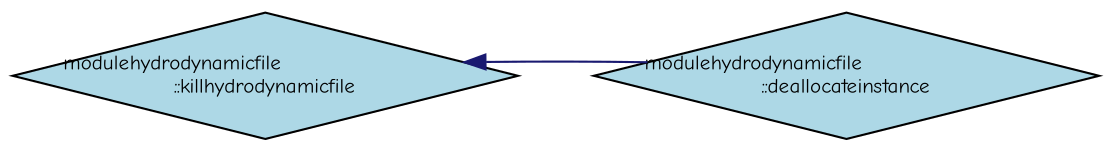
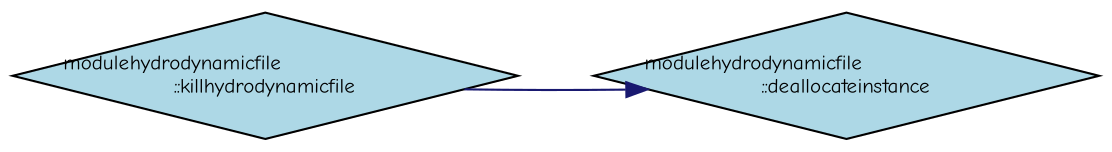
edge "modulehydrodynamicfile ::deallocateinstance" -> "modulehydrodynamicfile ::killhydrodynamicfile": reversed
